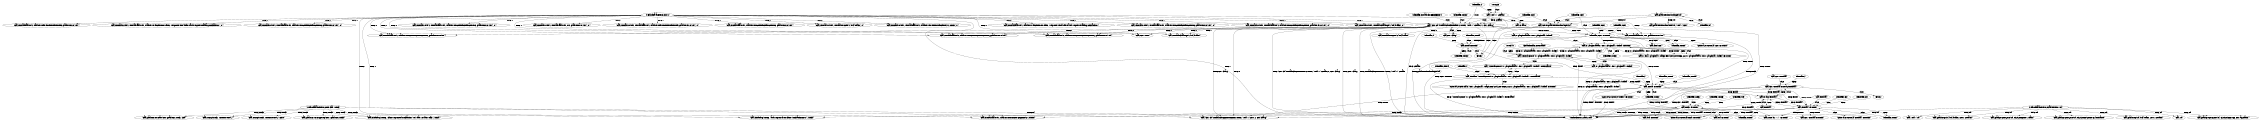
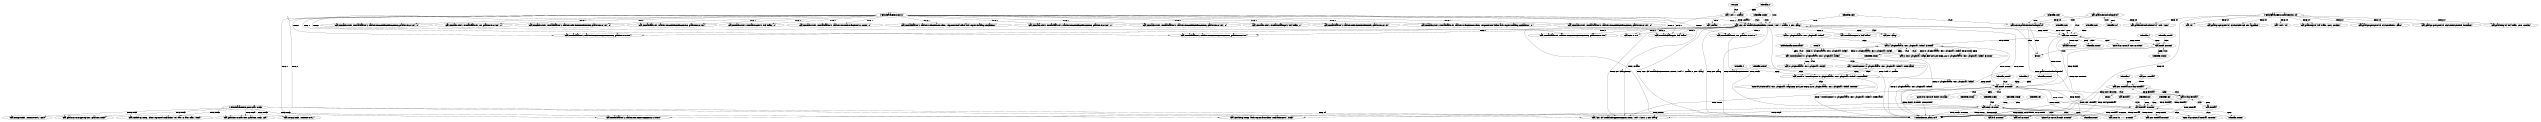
node "(Identifier,sx_sasl_cb_GET_REALM)": removed
edge "(MethodParameterIn,Gsasl_session *sd)" -> "(Call,gsasl_session_hook_set(sd, (void *) sctx))": added, label "DDG: sd"
node "(Identifier,sctx != NULL)": label "(Identifier,sctx != NULL)" -> "(Call,sctx != NULL)"
node "(Call,free(sctx))": label "(Call,free(sctx))" -> "(Call,failure(sctx))"
edge "(MethodParameterIn,sx_t s)" -> "(MethodReturn,static void)": removed, label "DDG: s"
edge "(Call,ctx->ext_id[i])" -> "(Call,ctx->ext_id[i] = strdup(ext_id[i]))": label "AST: " -> "NULL: "
edge "(Call,ext_id != NULL)" -> "(Call,strdup(ext_id[i]))": label "DDG: ext_id" -> "DDG: sctx != NULL"
node "(Identifier,buf)": label "(Identifier,buf)" -> "(Identifier,ret)"
